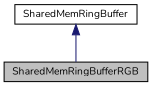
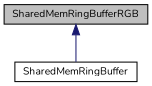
edge "SharedMemRingBufferRGB" -> "SharedMemRingBuffer": reversed
